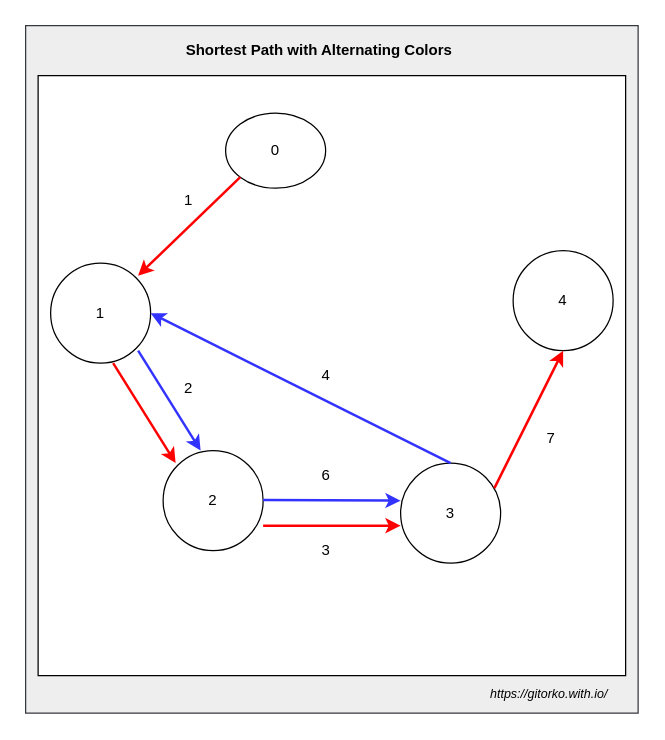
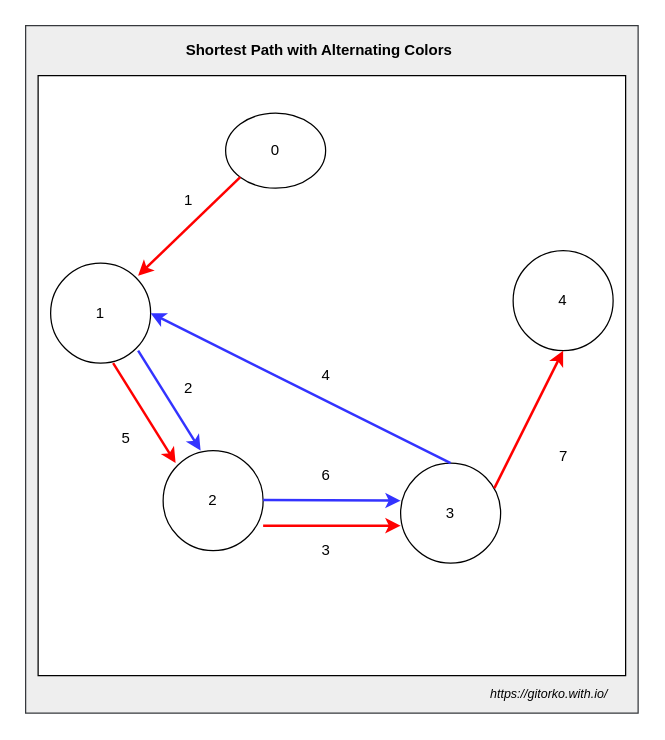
node "5": added
node "7": moved (551, 438) -> (563, 457)
